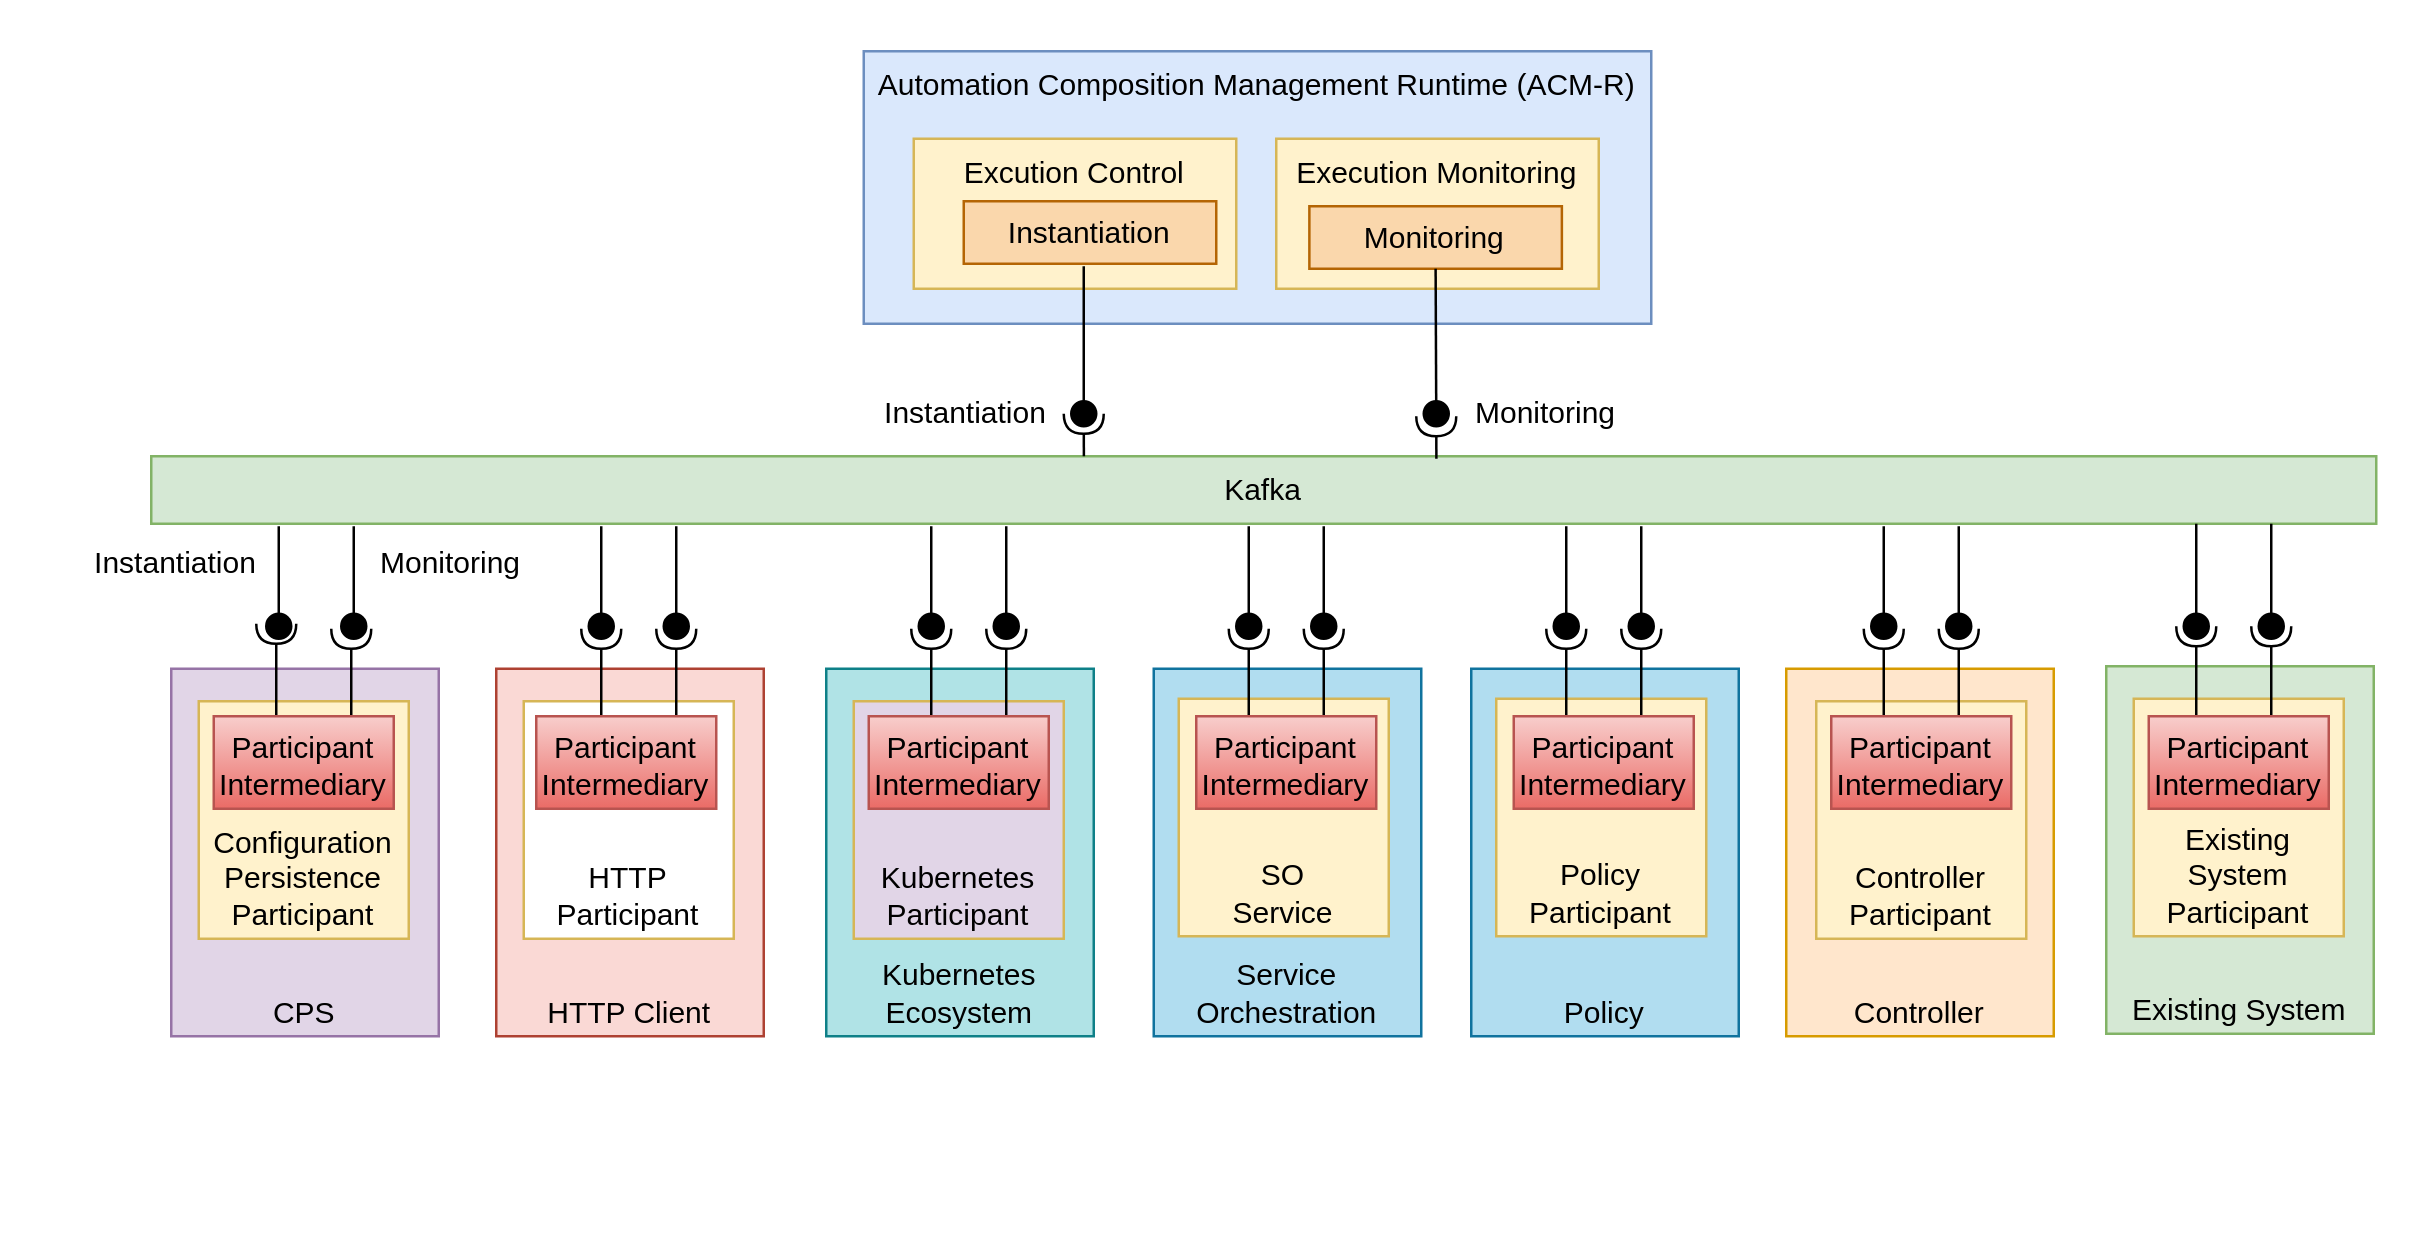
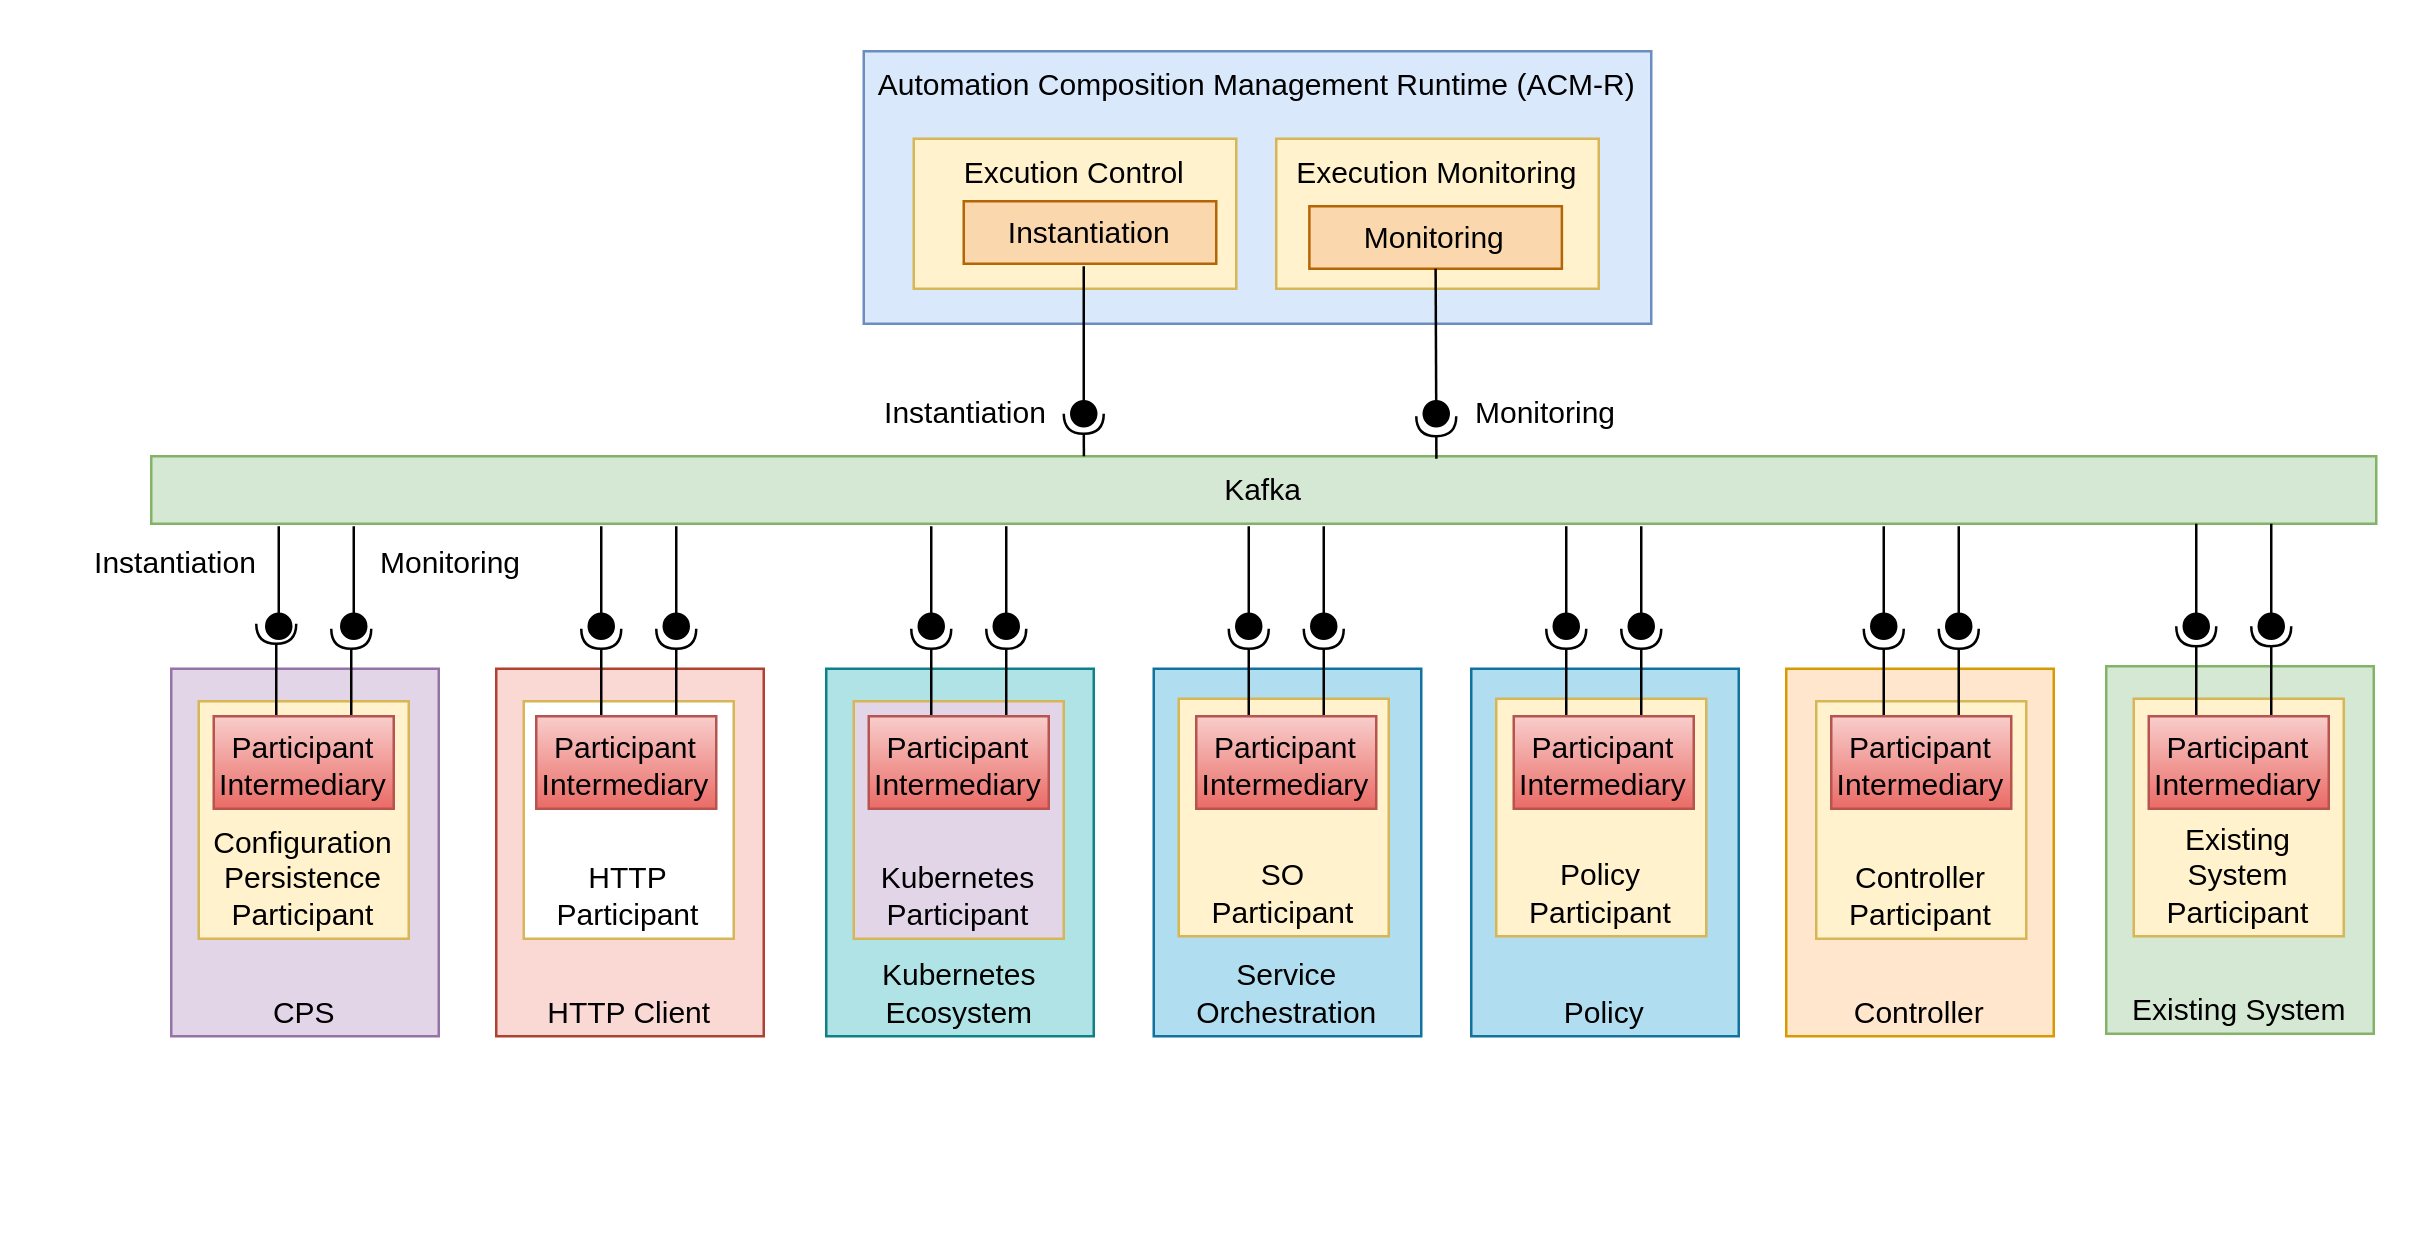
node "SO Service": label "SO Service" -> "SO Participant"
